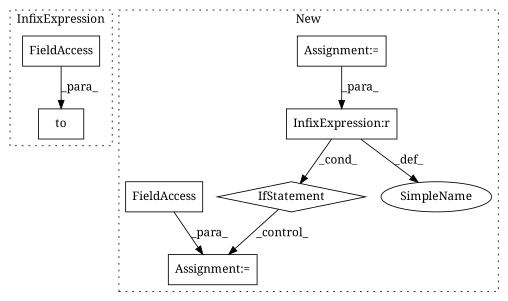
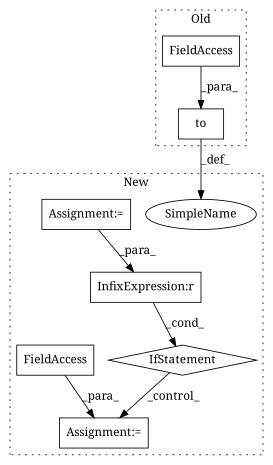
cluster "InfixExpression": label "InfixExpression" -> "Old"
edge "InfixExpression:r" -> "SimpleName": now "to" -> "SimpleName"
